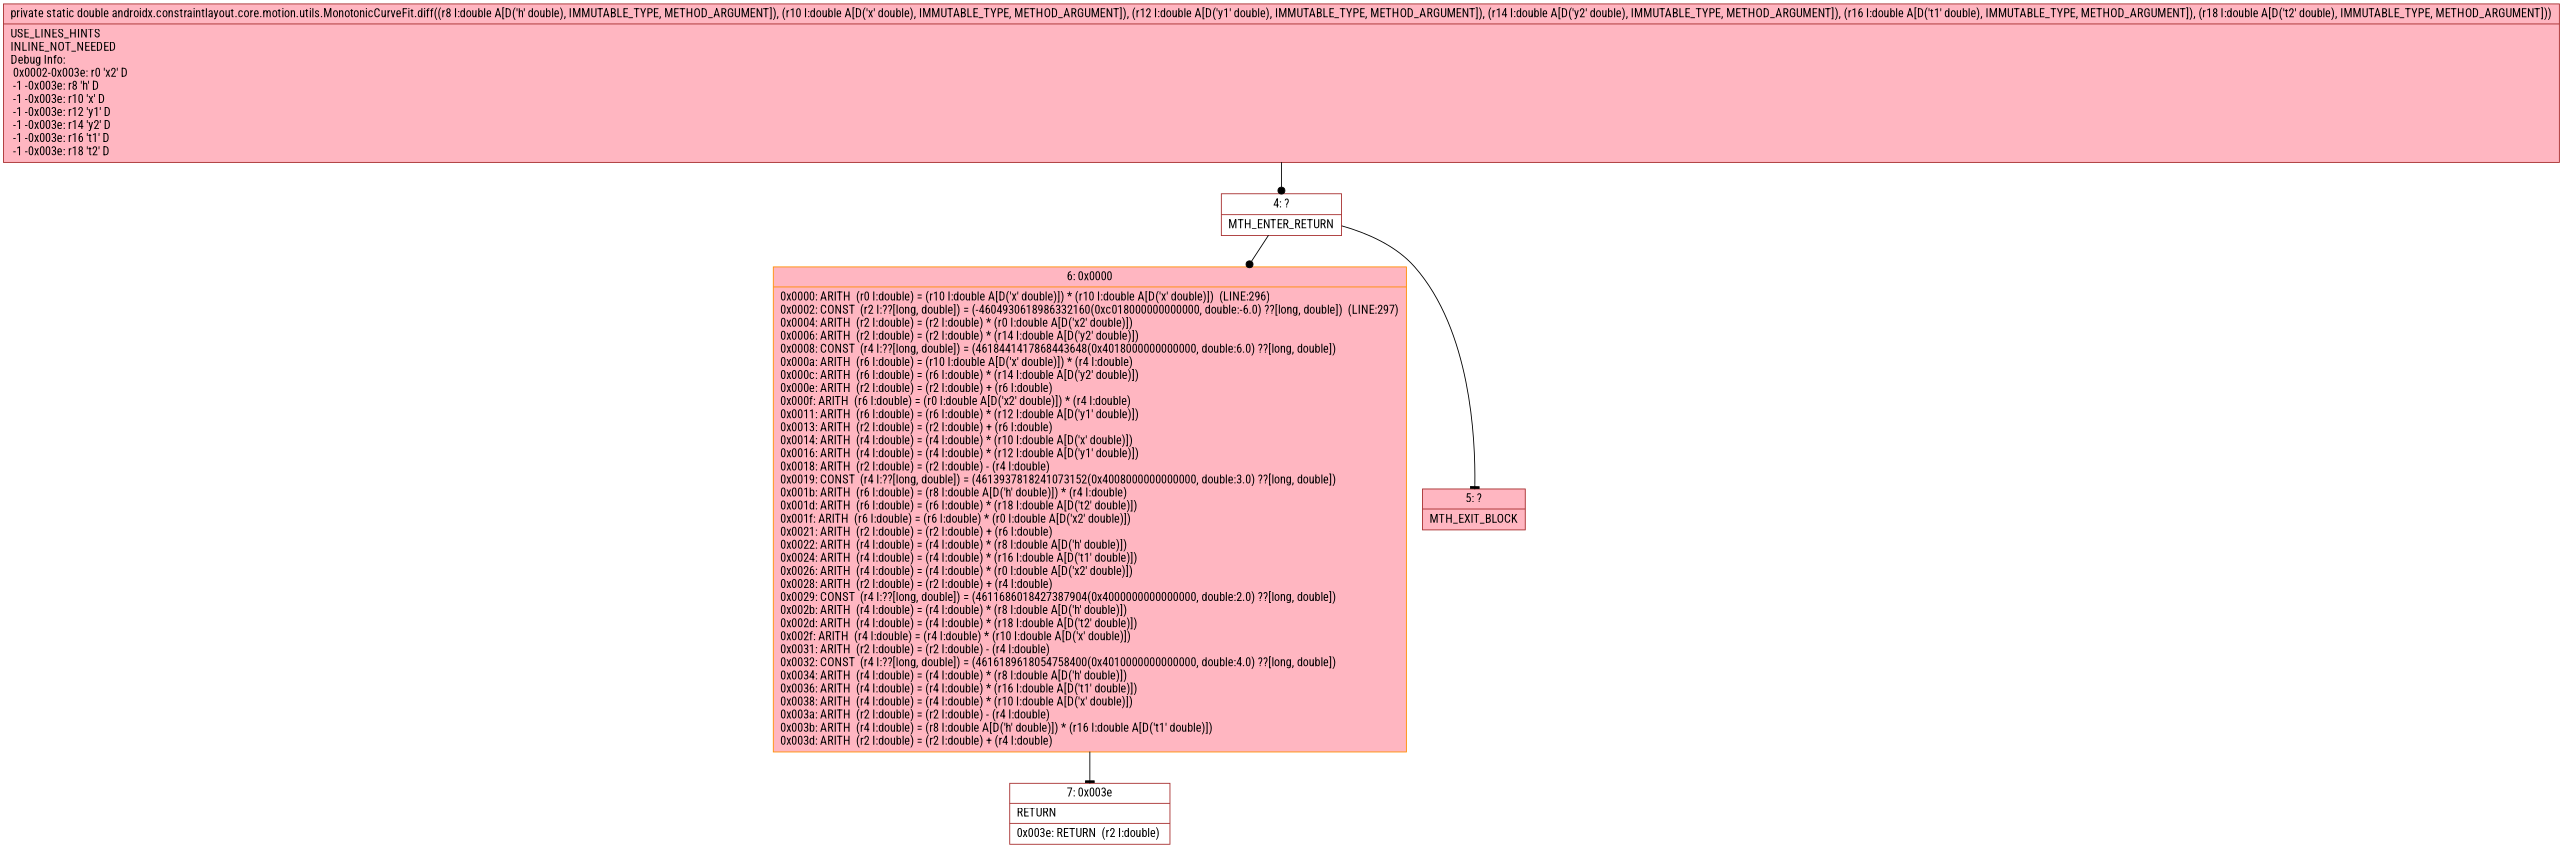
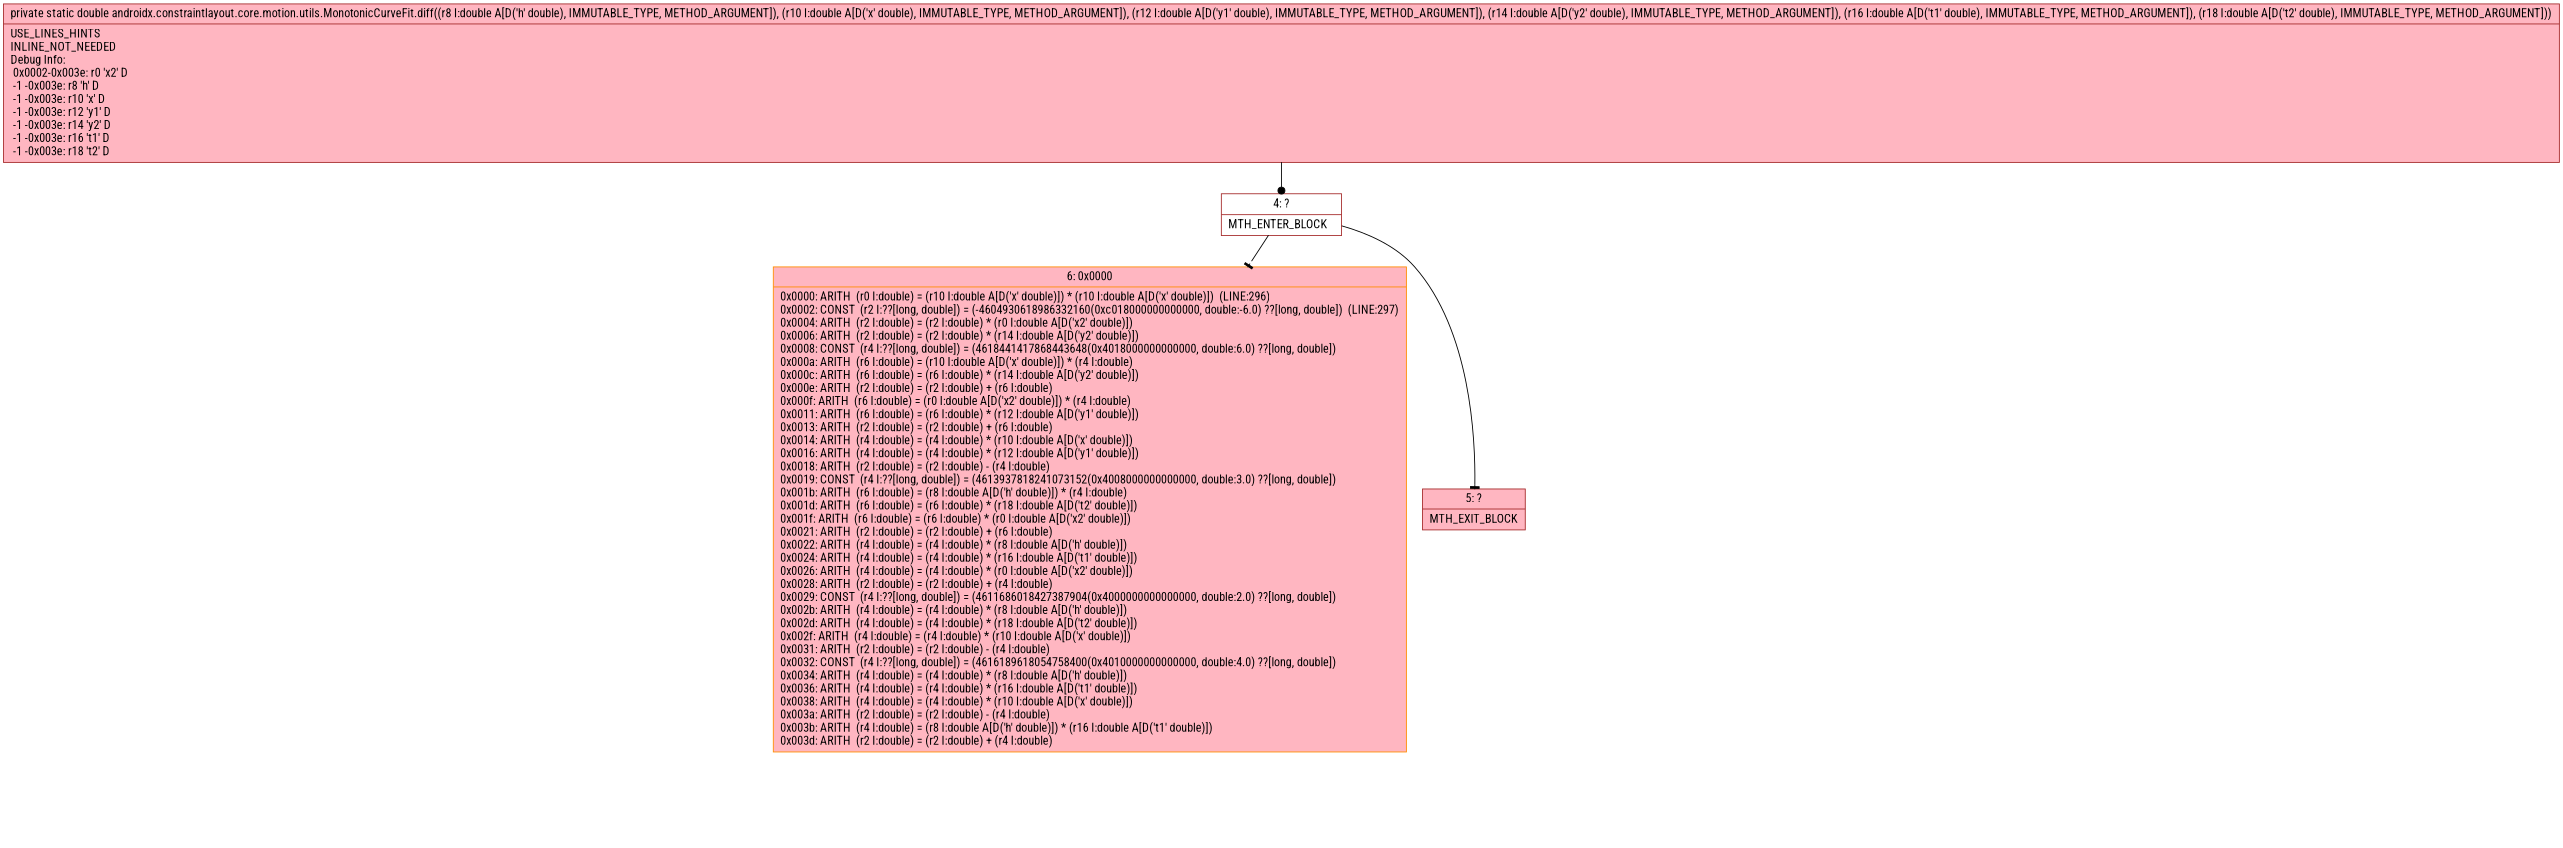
node "4: ?": text "MTH_ENTER_RETURN" -> "MTH_ENTER_BLOCK"
edge "4: ?" -> "6: 0x0000": arrowhead dot -> tee
node "7: 0x003e": removed
